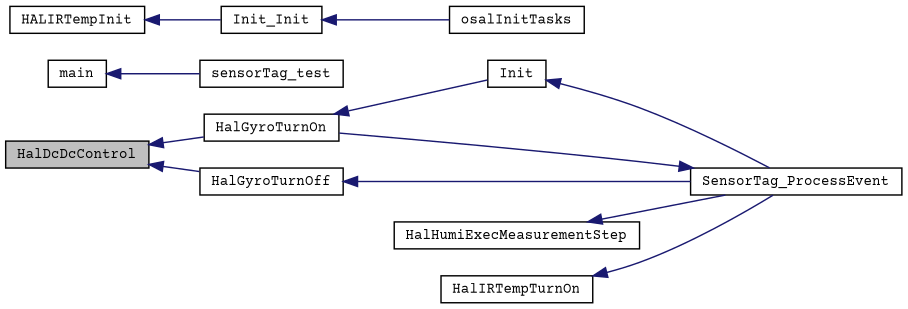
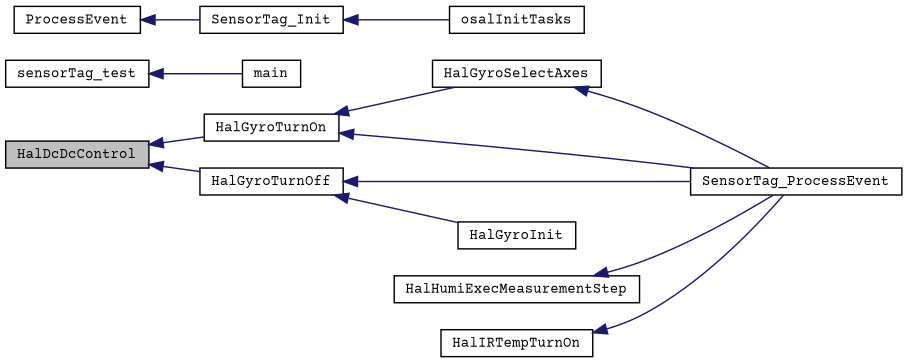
node "HALIRTempInit": label "HALIRTempInit" -> "ProcessEvent"
node "Init_Init": label "Init_Init" -> "SensorTag_Init"
edge "sensorTag_test" -> "main": reversed
node "Init": label "Init" -> "HalGyroSelectAxes"
edge "HalGyroTurnOn" -> "SensorTag_ProcessEvent": reversed
node "HalGyroInit": added
